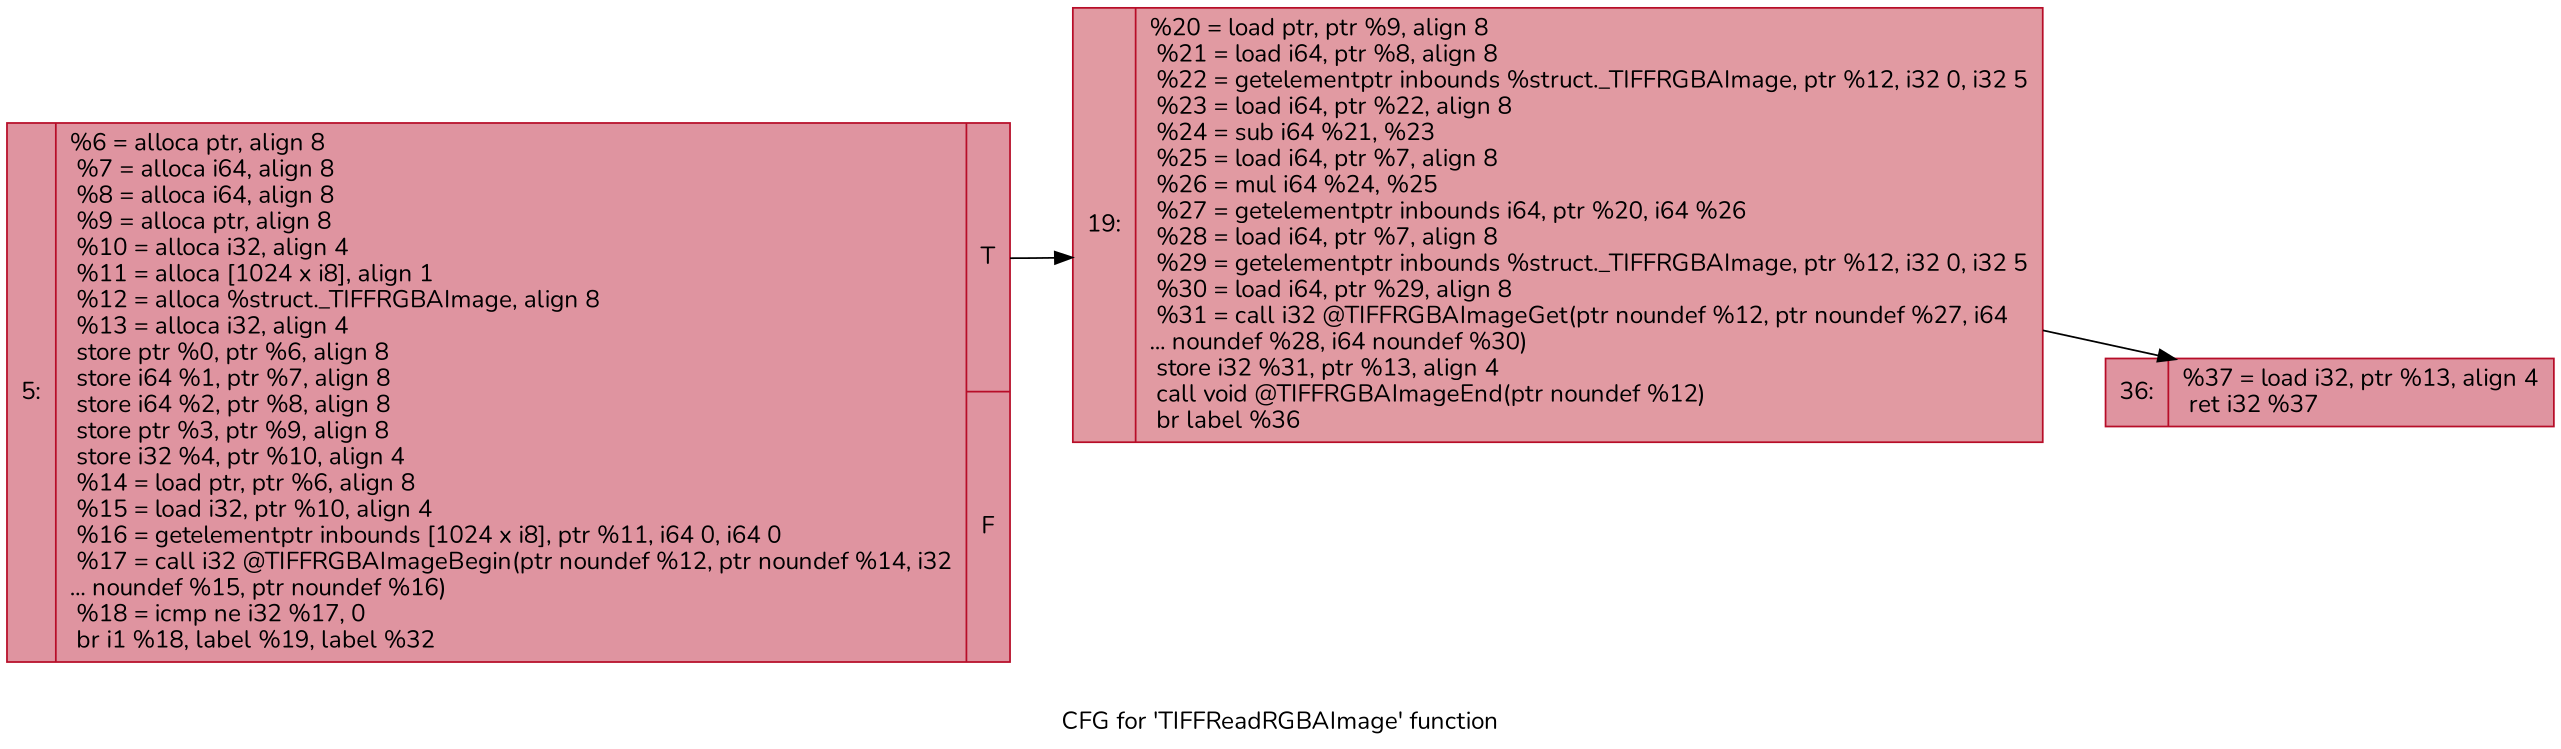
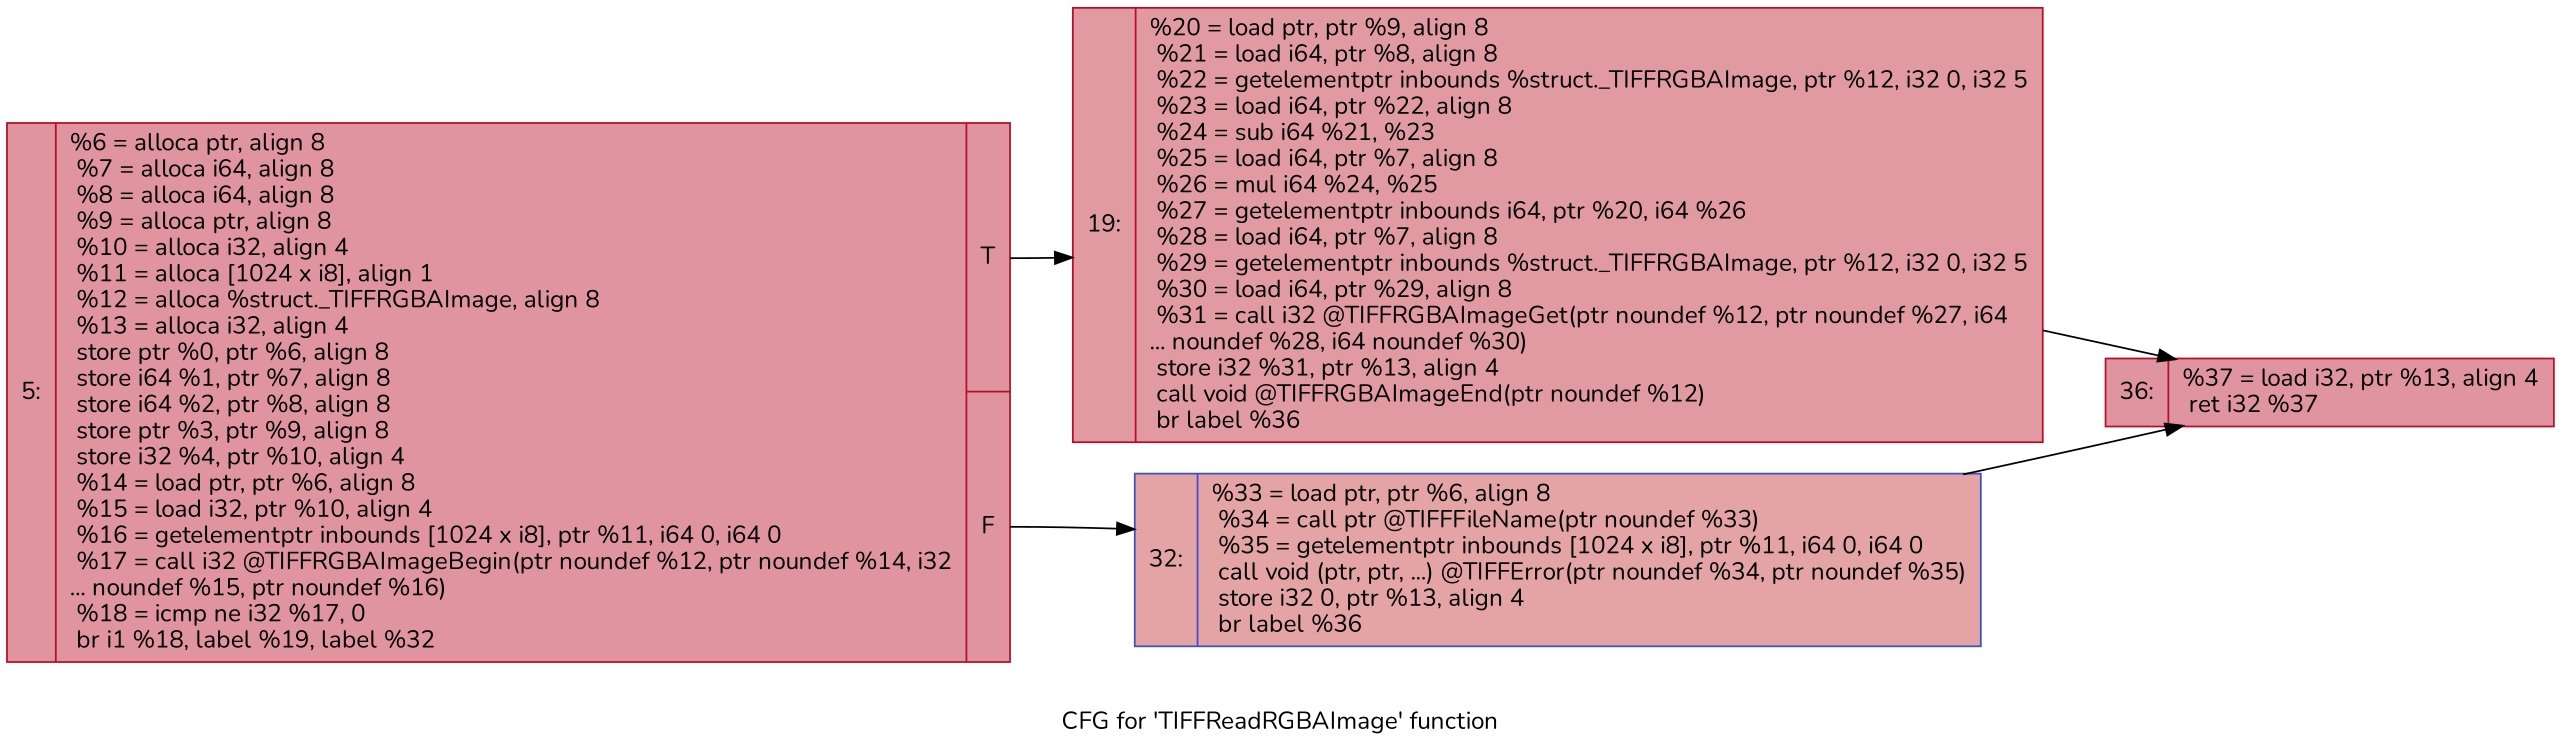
node "32:": added
